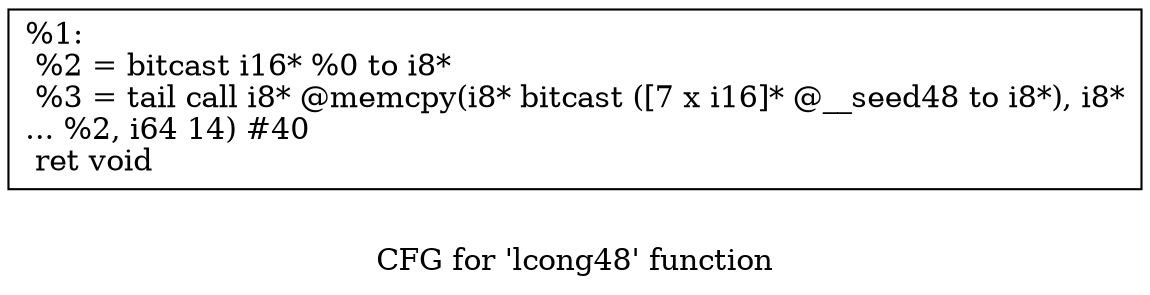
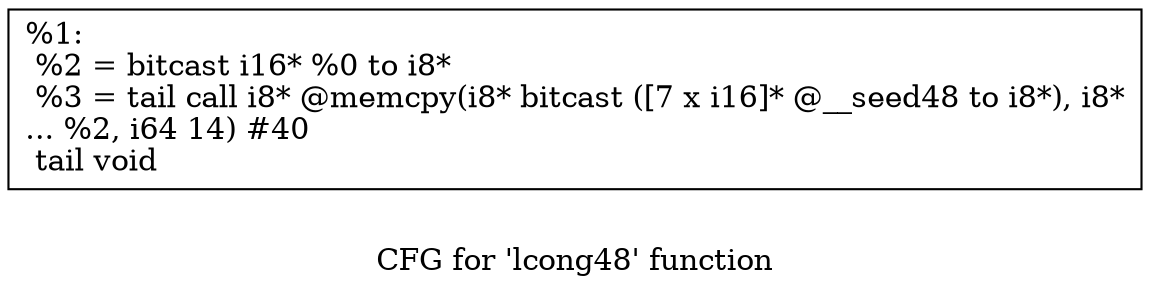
node "%1:": text "ret void" -> "tail void"
